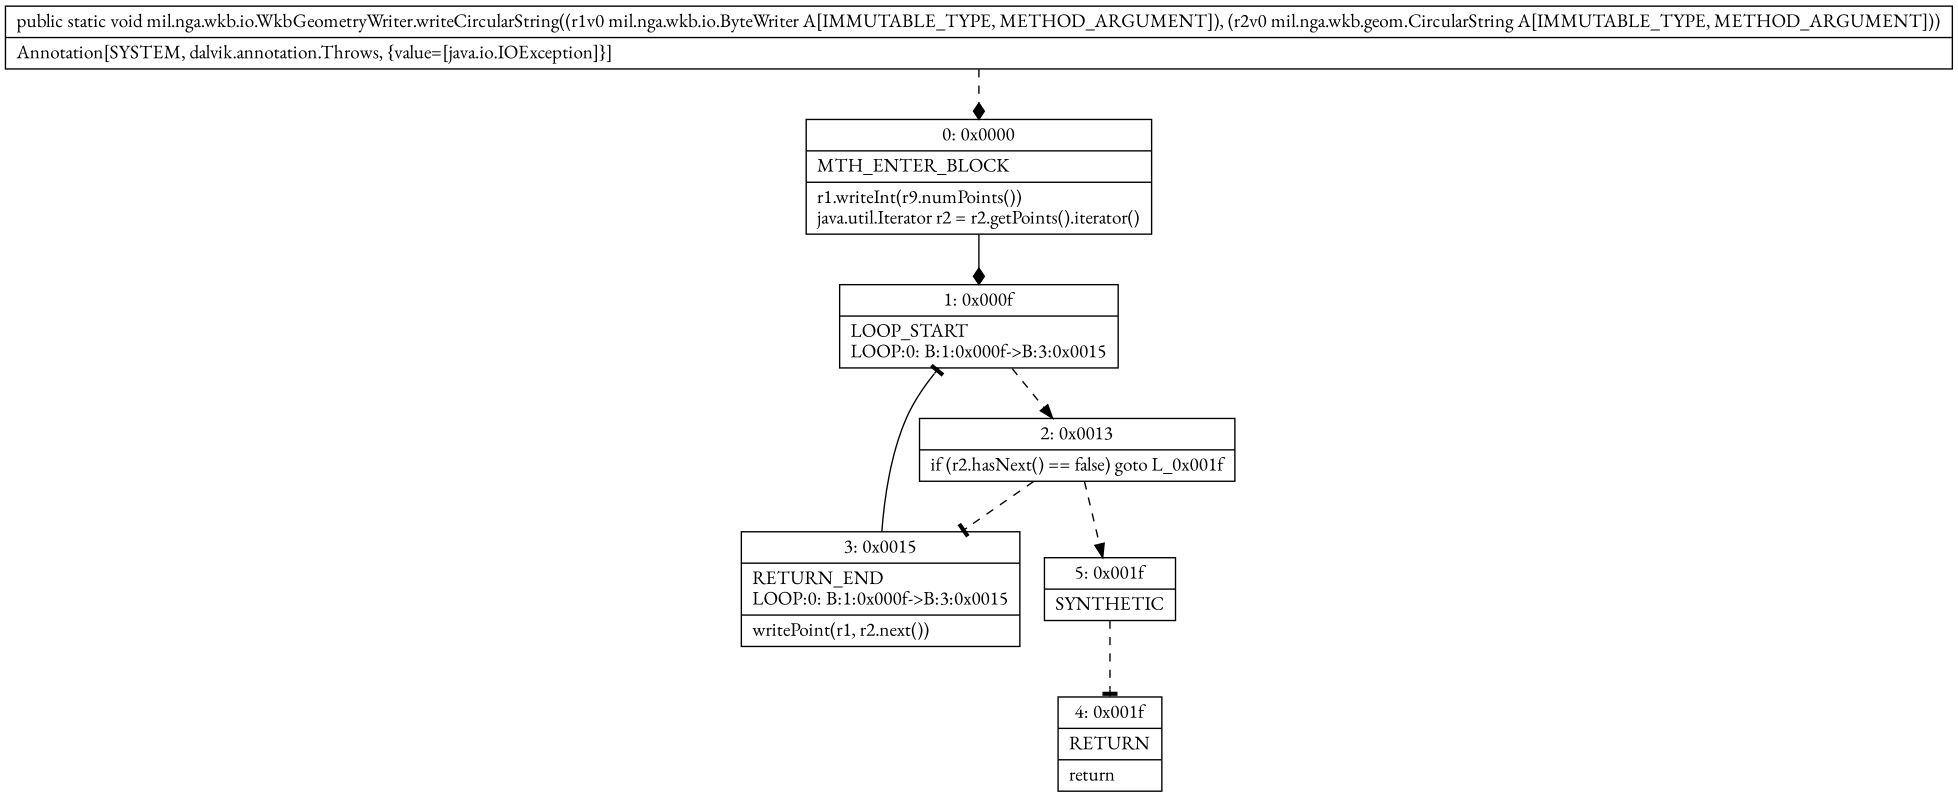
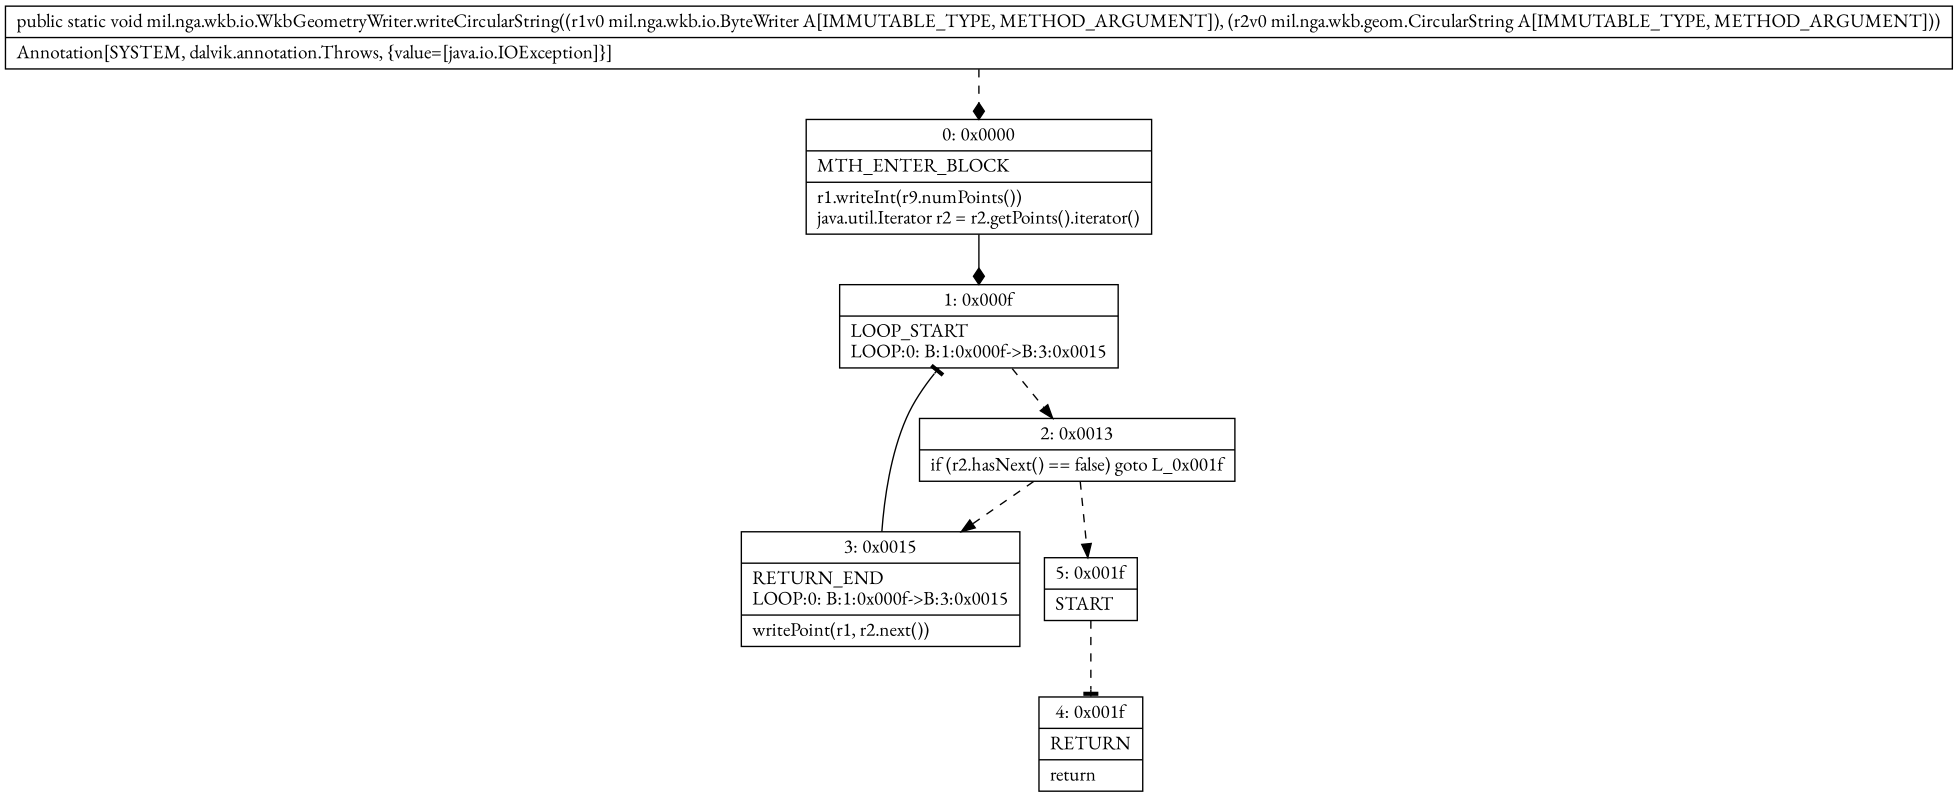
edge "2: 0x0013" -> "3: 0x0015": arrowhead tee -> normal
node "5: 0x001f": text "SYNTHETIC" -> "START"
